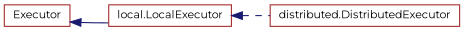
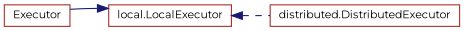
edge "local.LocalExecutor" -> "Executor": reversed
